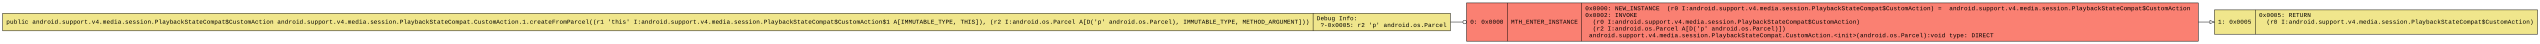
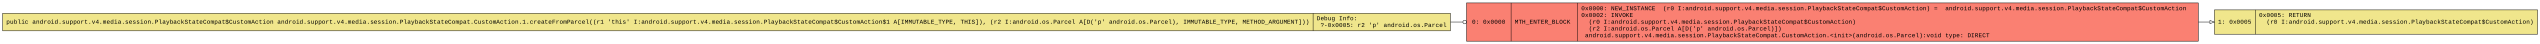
node "0: 0x0000": text "MTH_ENTER_INSTANCE" -> "MTH_ENTER_BLOCK"
